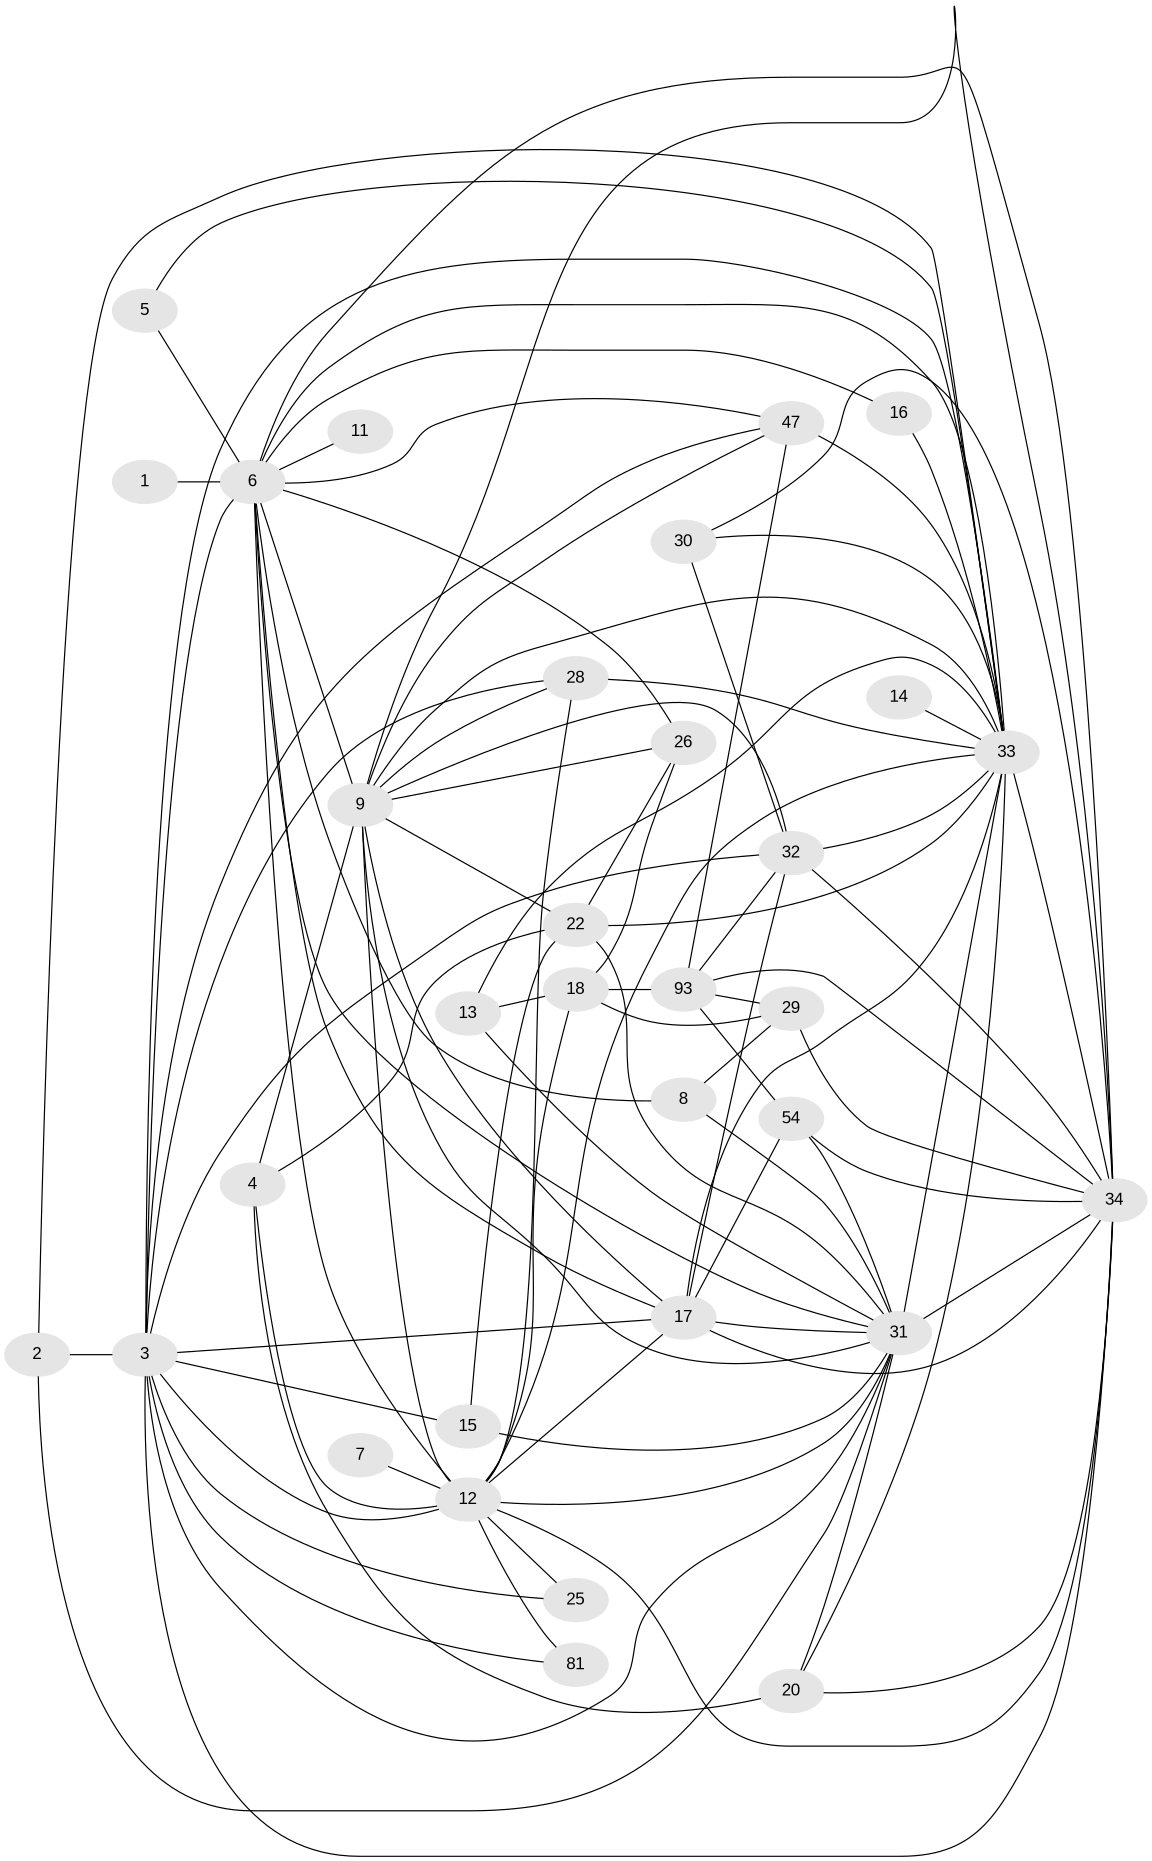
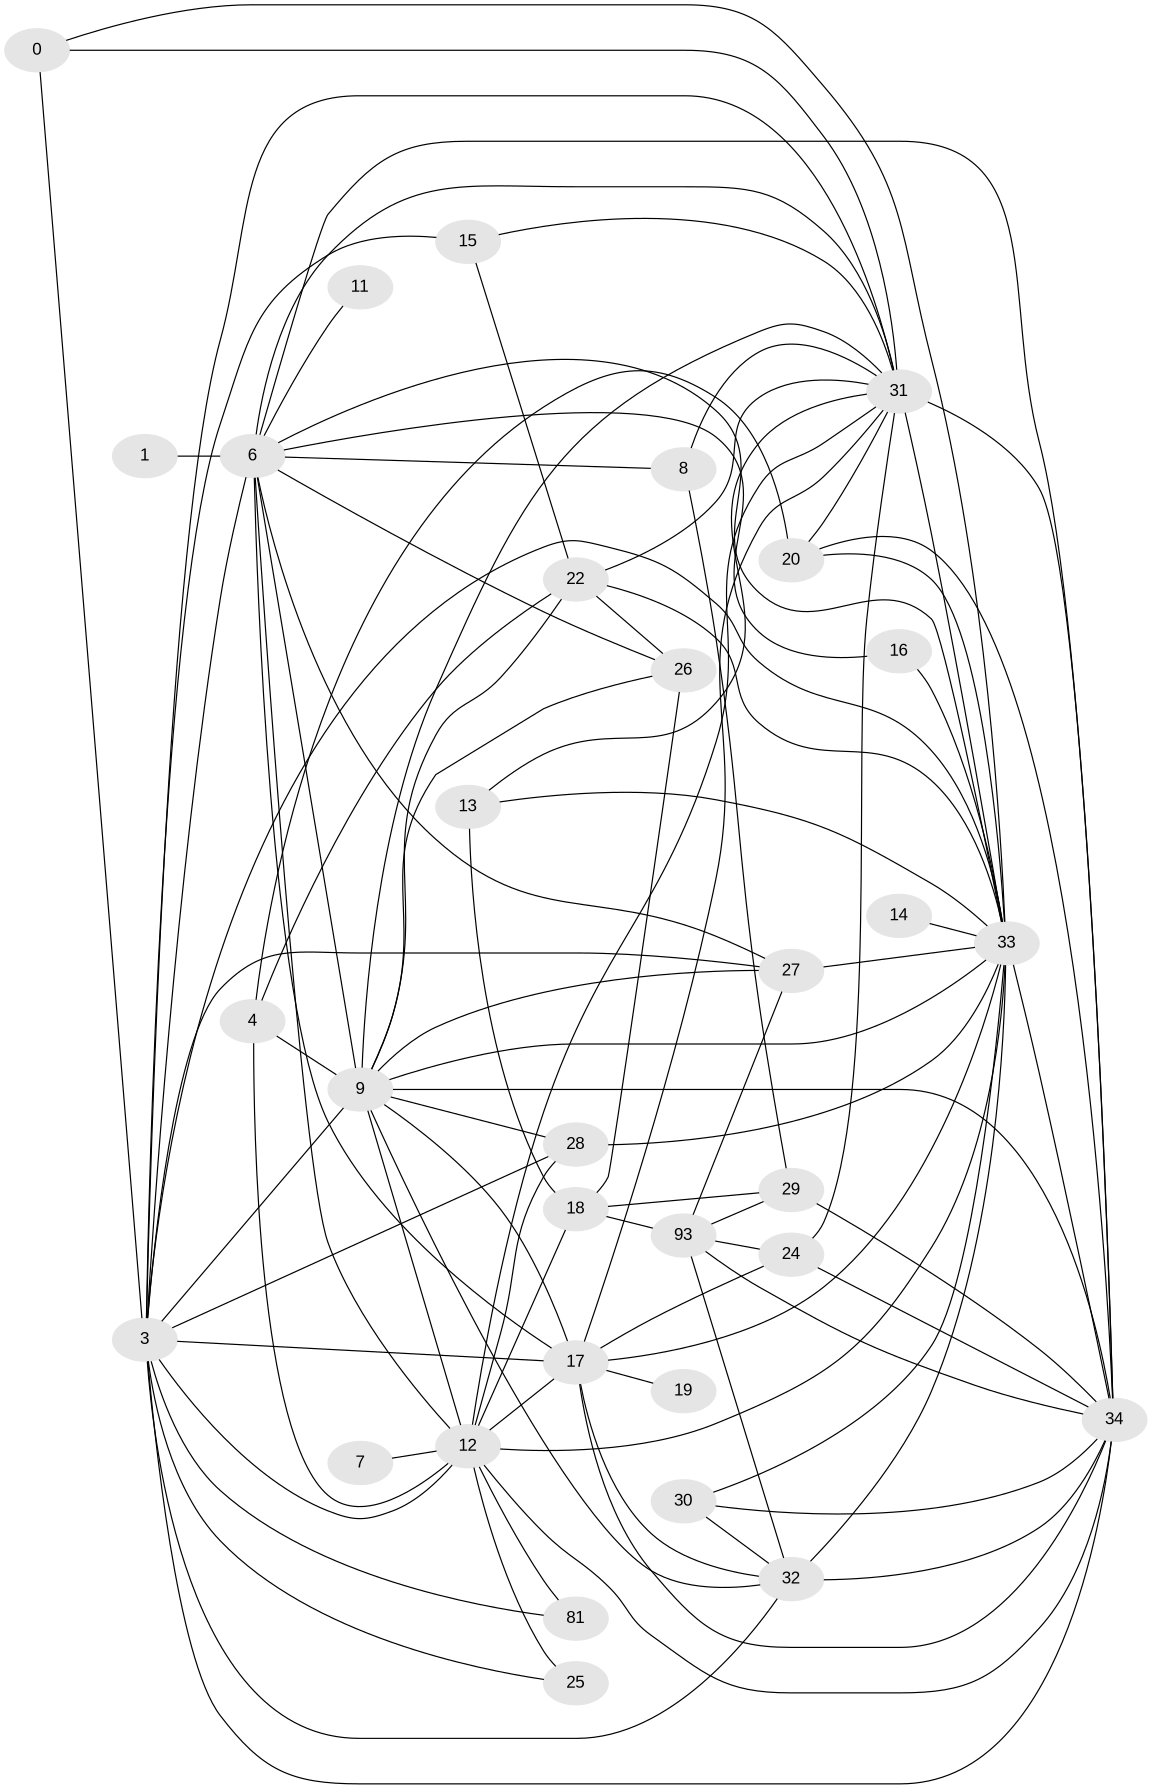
node "5": removed
node "47": label "47" -> "27"
node "54": label "54" -> "24"
edge "9" -- "3": added
node "2": label "2" -> "0"
node "19": added
